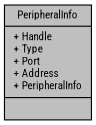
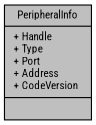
node "PeripheralInfo": text "+ PeripheralInfo" -> "+ CodeVersion"
